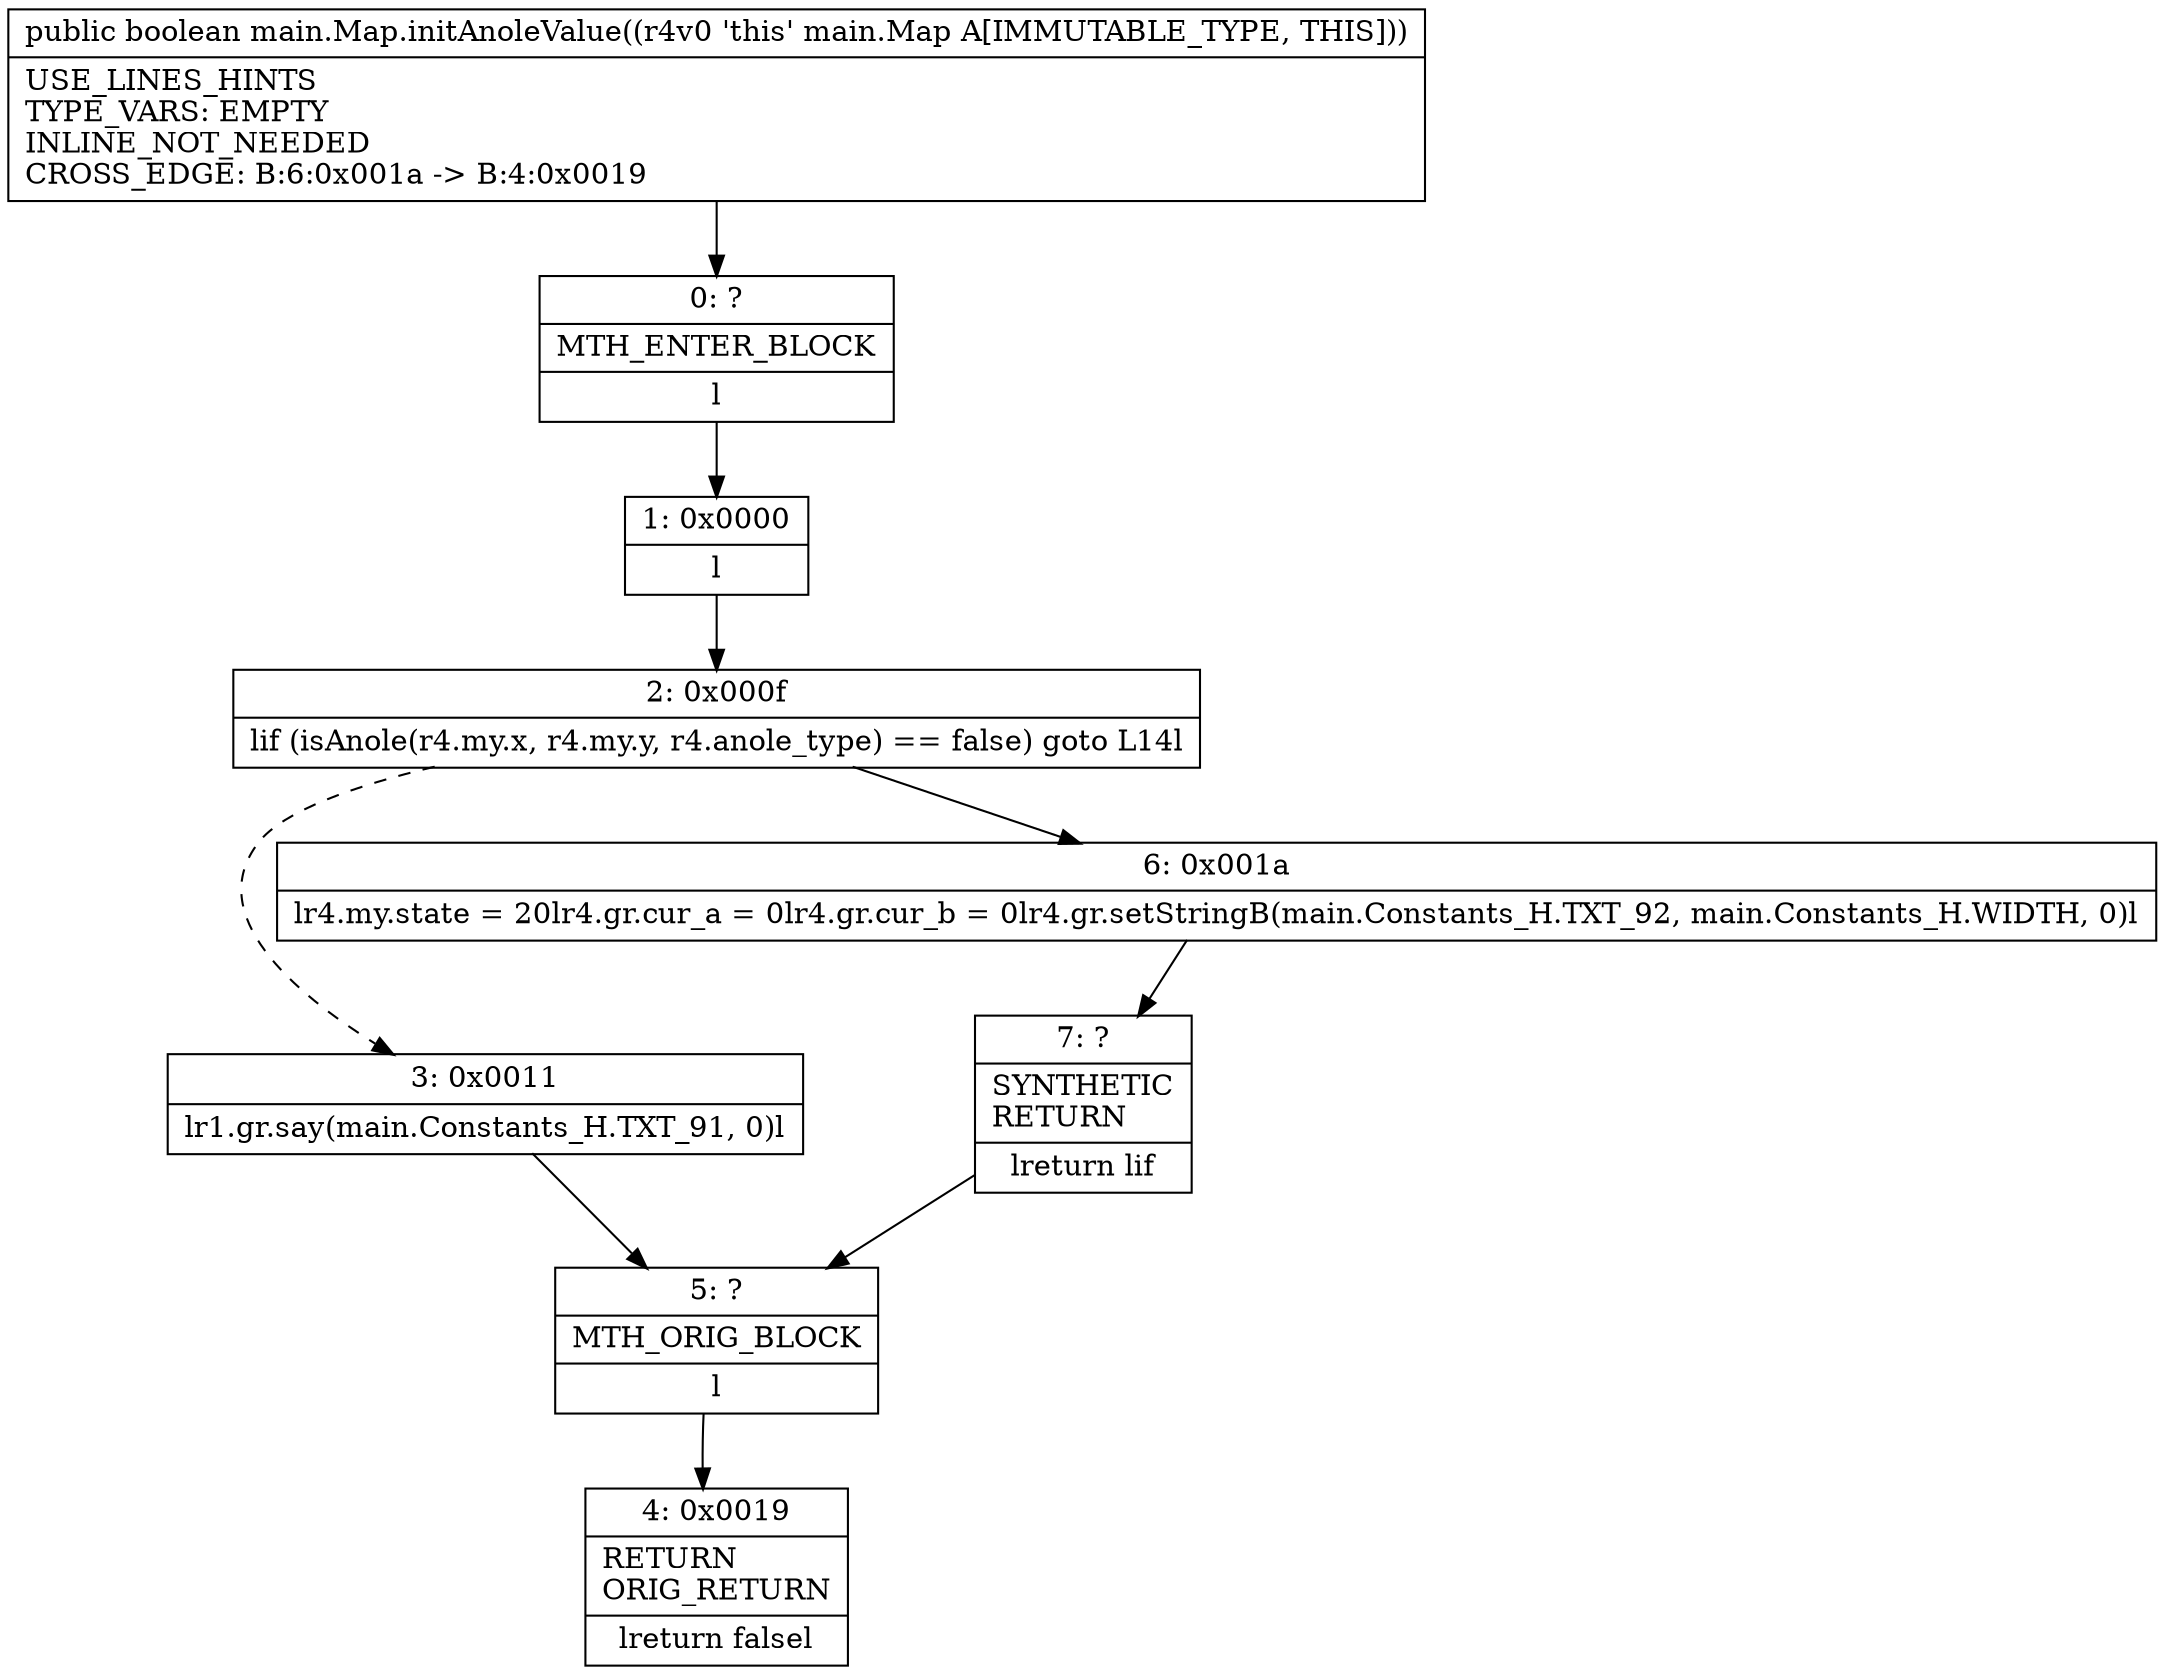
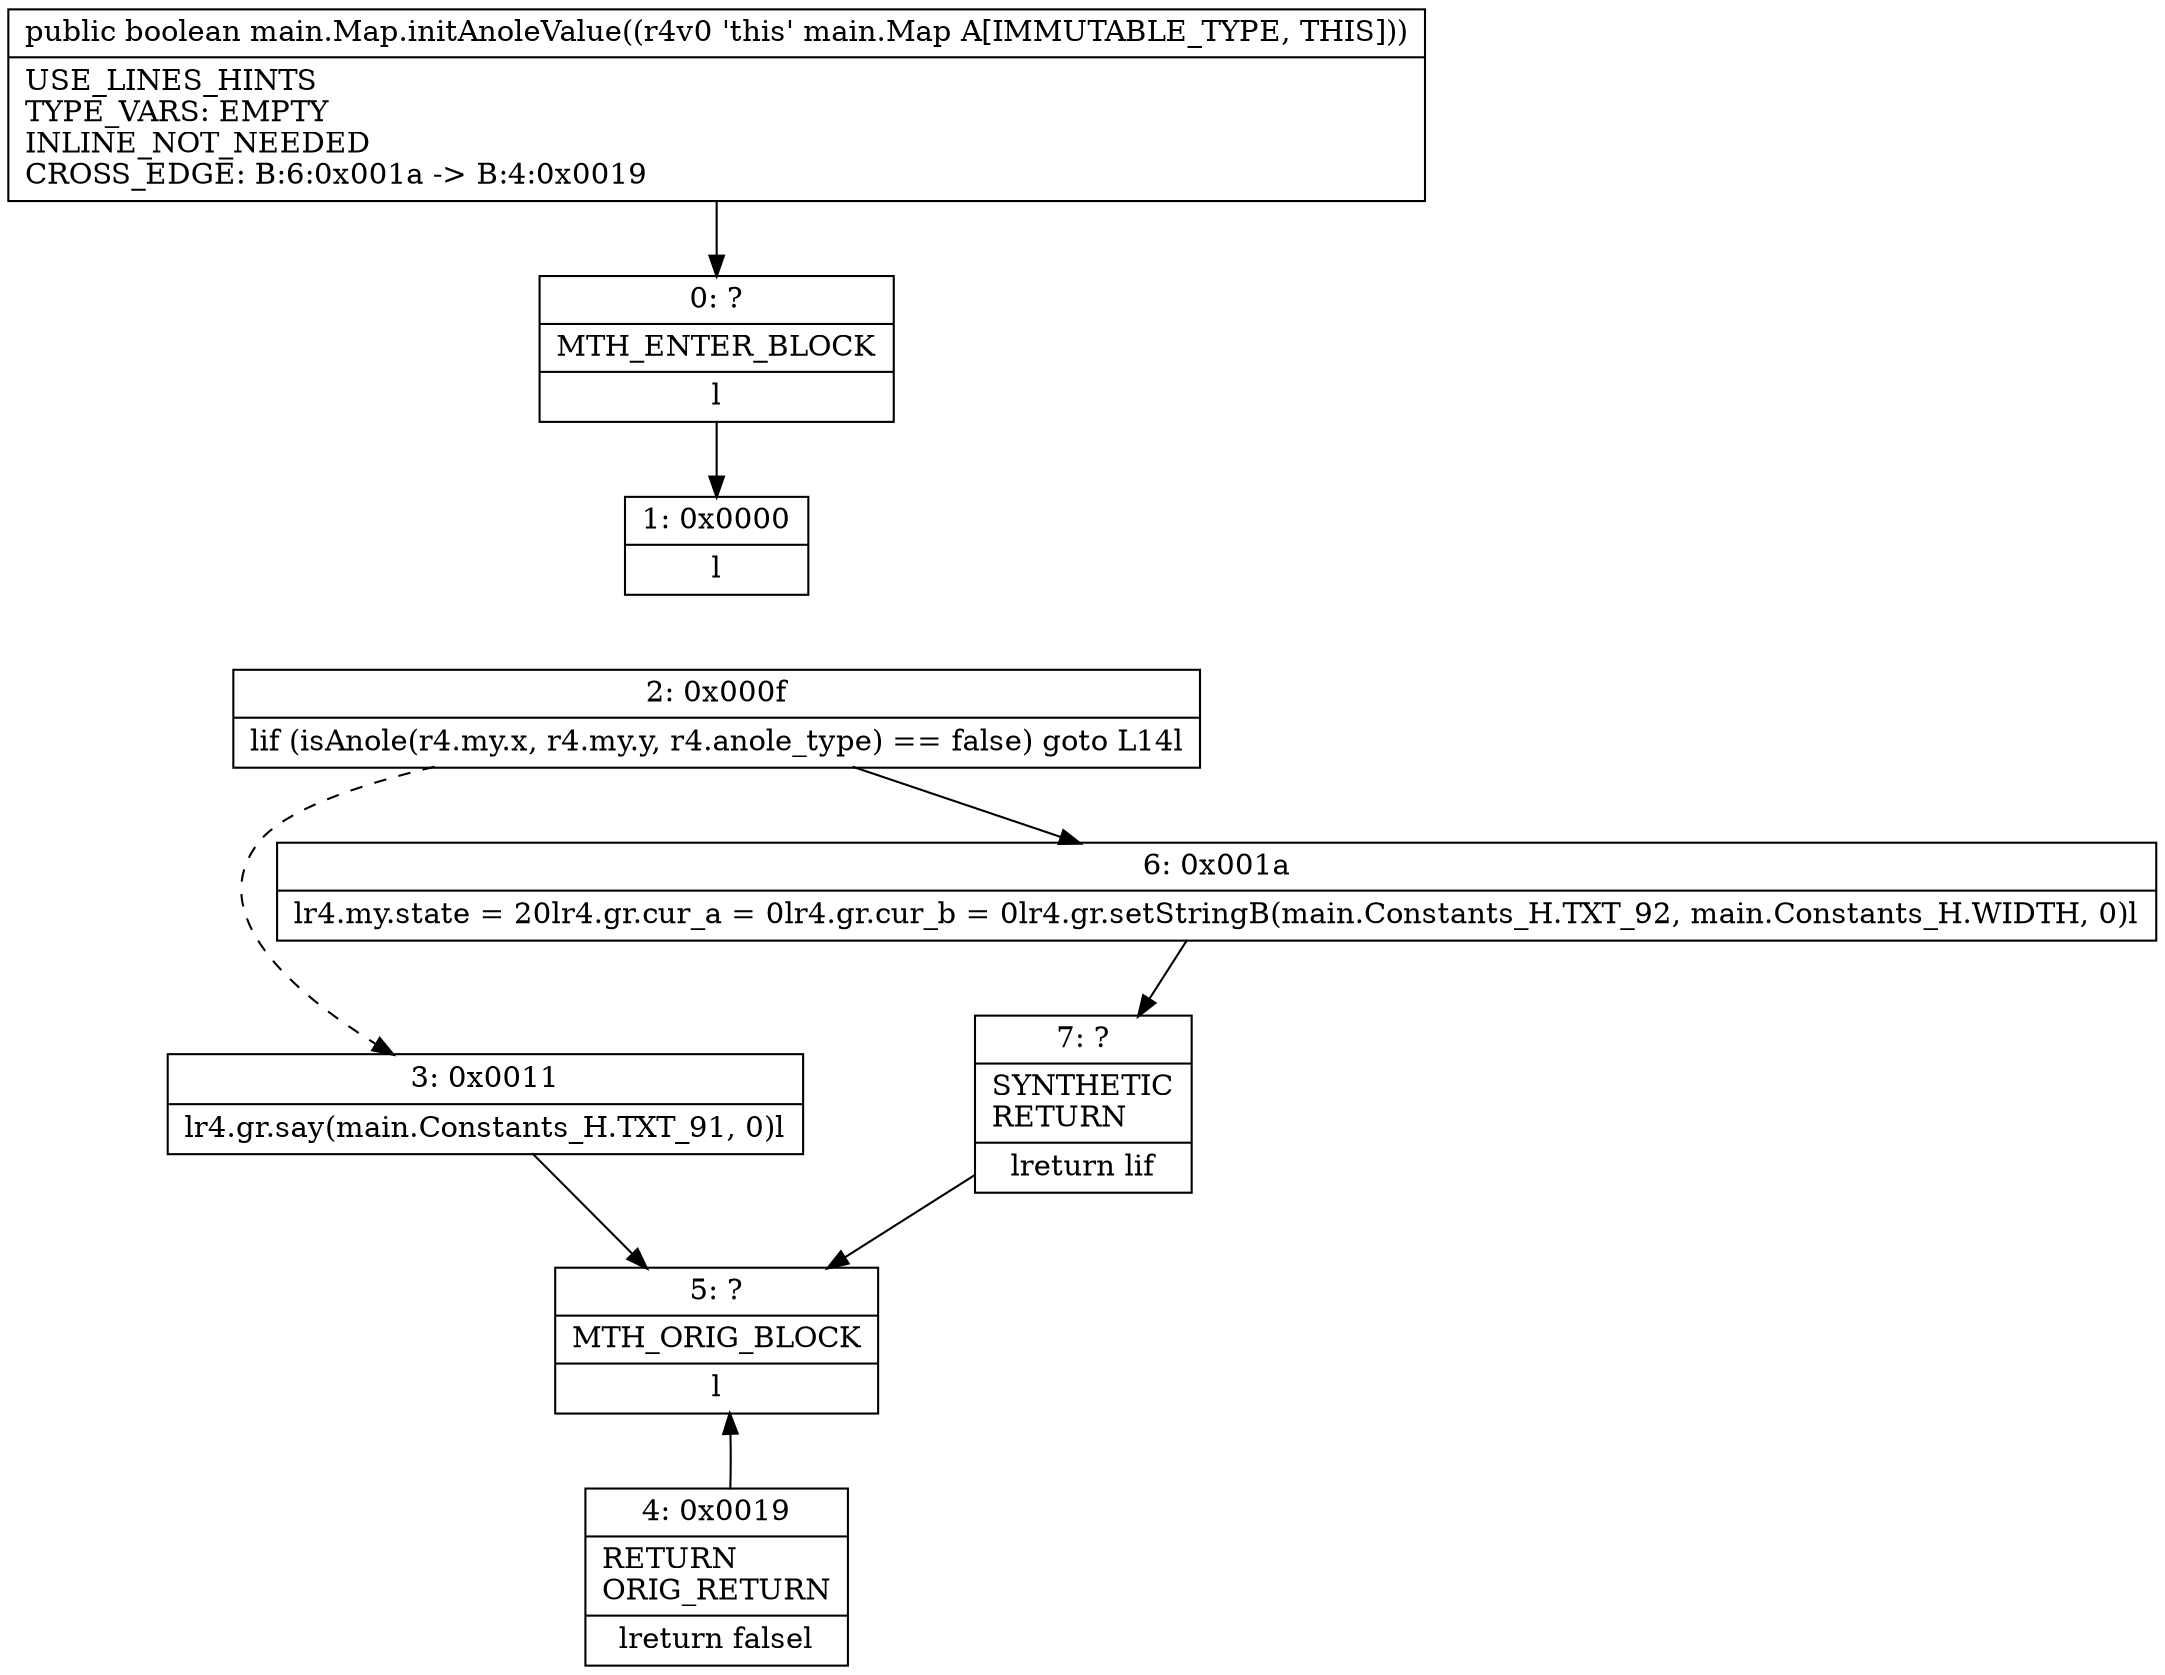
edge "1: 0x0000" -> "2: 0x000f": removed
node "3: 0x0011": text "lr1.gr.say(main.Constants_H.TXT_91, 0)l" -> "lr4.gr.say(main.Constants_H.TXT_91, 0)l"
edge "5: ?" -> "4: 0x0019": reversed
